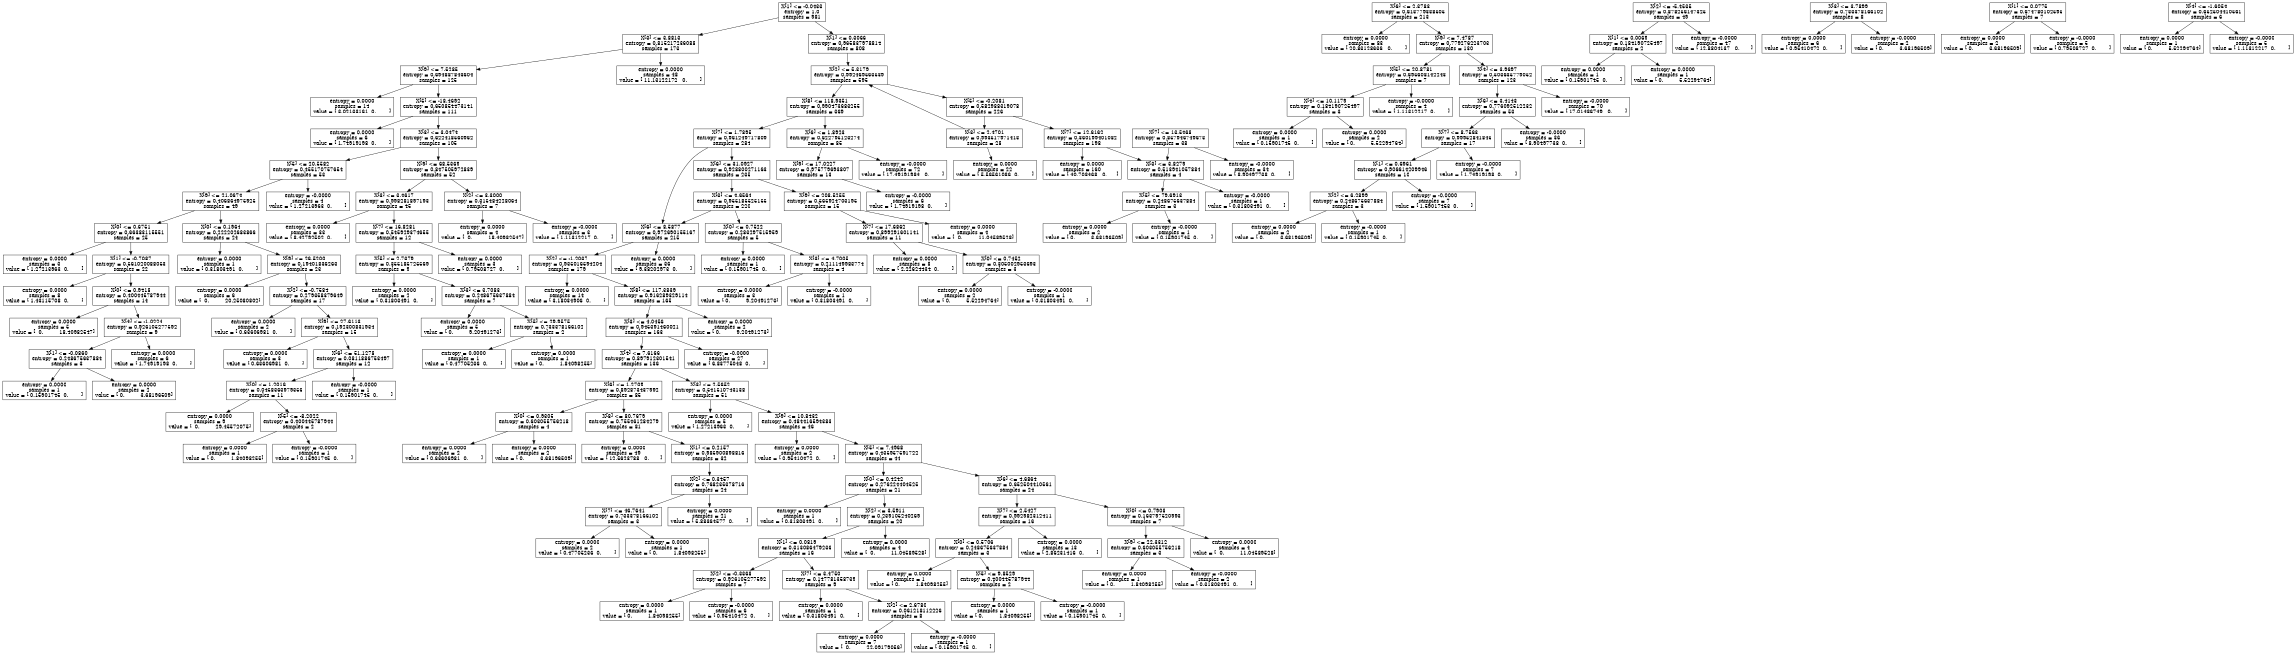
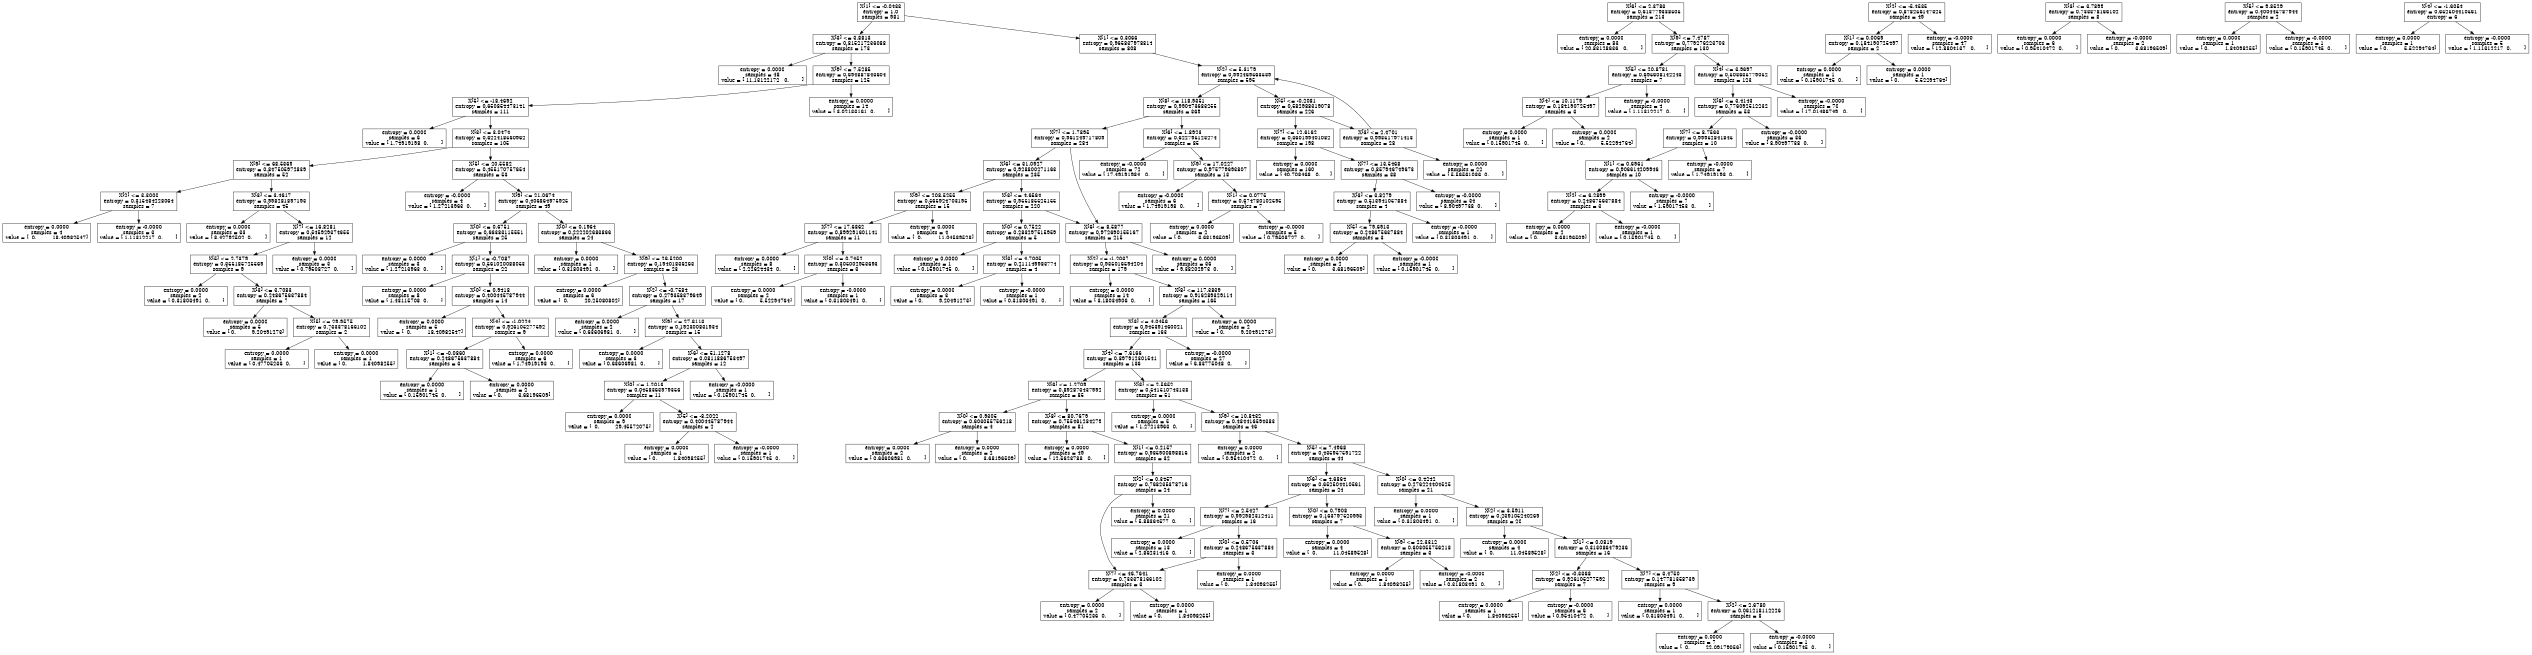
node "X[4] <= -1.6054 entropy = 0.652504410561 samples = 6": label "X[4] <= -1.6054 entropy = 0.652504410561 samples = 6" -> "X[4] <= -1.6054 entropy = 0.652504410561 entropy = 6"
node "X[7] <= 8.7563 entropy = 0.99952841845 samples = 17": label "X[7] <= 8.7563 entropy = 0.99952841845 samples = 17" -> "X[7] <= 8.7563 entropy = 0.99952841845 samples = 10"
edge "X[7] <= 12.6162 entropy = 0.360199401082 samples = 198" -> "X[3] <= 3.8279 entropy = 0.513941057884 samples = 4": now "X[7] <= 12.6162 entropy = 0.360199401082 samples = 198" -> "X[7] <= 13.5468 entropy = 0.857946749673 samples = 38"
edge "X[9] <= 17.0227 entropy = 0.975779693807 samples = 13" -> "X[1] <= 0.0775 entropy = 0.674780102595 samples = 7": added
edge "X[0] <= 0.5706 entropy = 0.248675637884 samples = 3" -> "X[5] <= 9.8529 entropy = 0.400445787944 samples = 2": now "X[0] <= 0.5706 entropy = 0.248675637884 samples = 3" -> "X[7] <= 46.7641 entropy = 0.733378166102 samples = 3"
